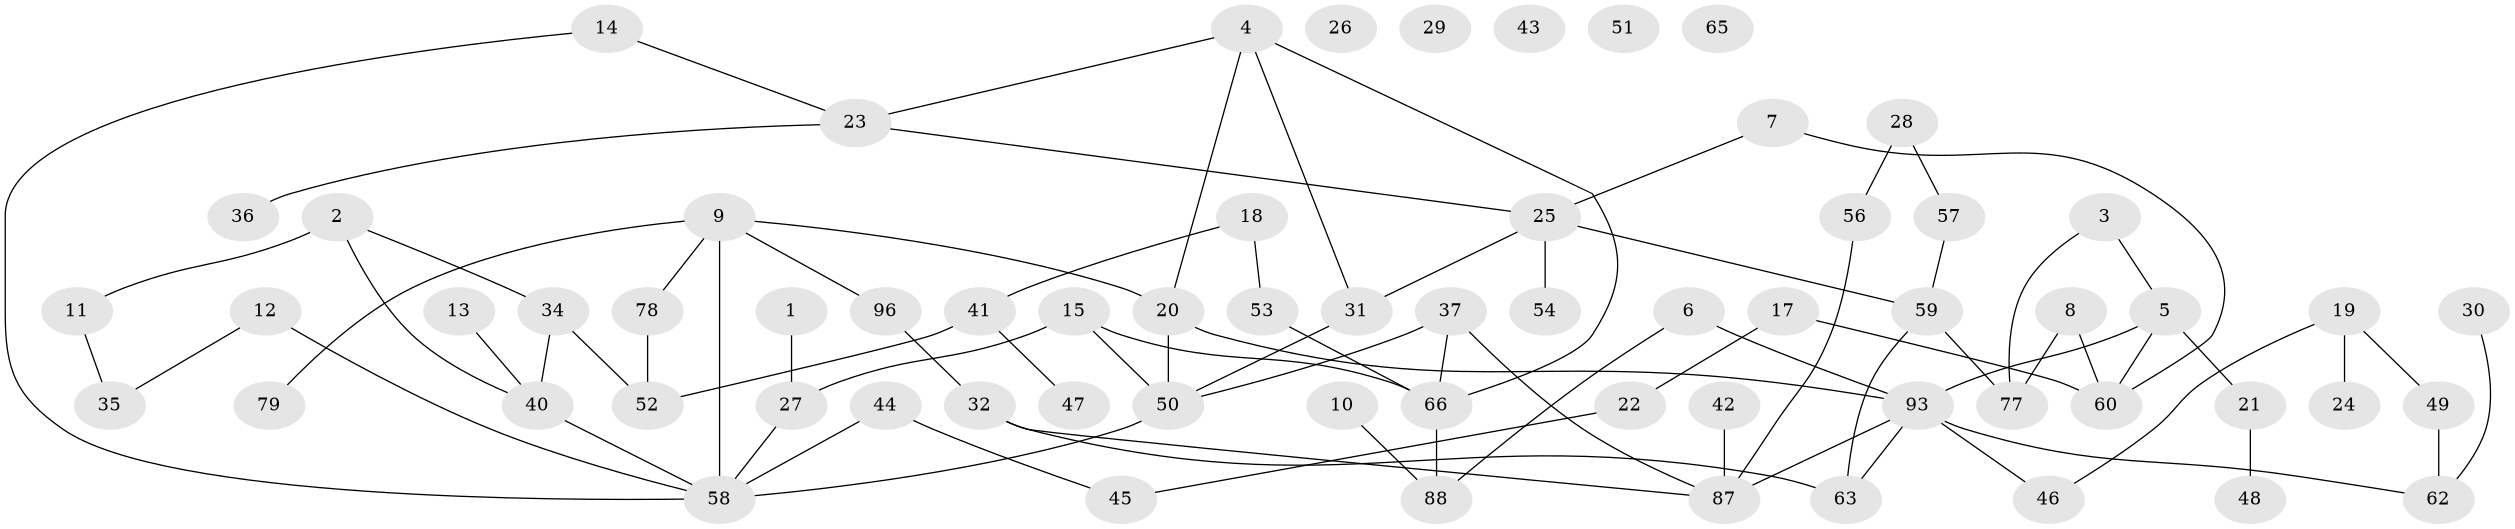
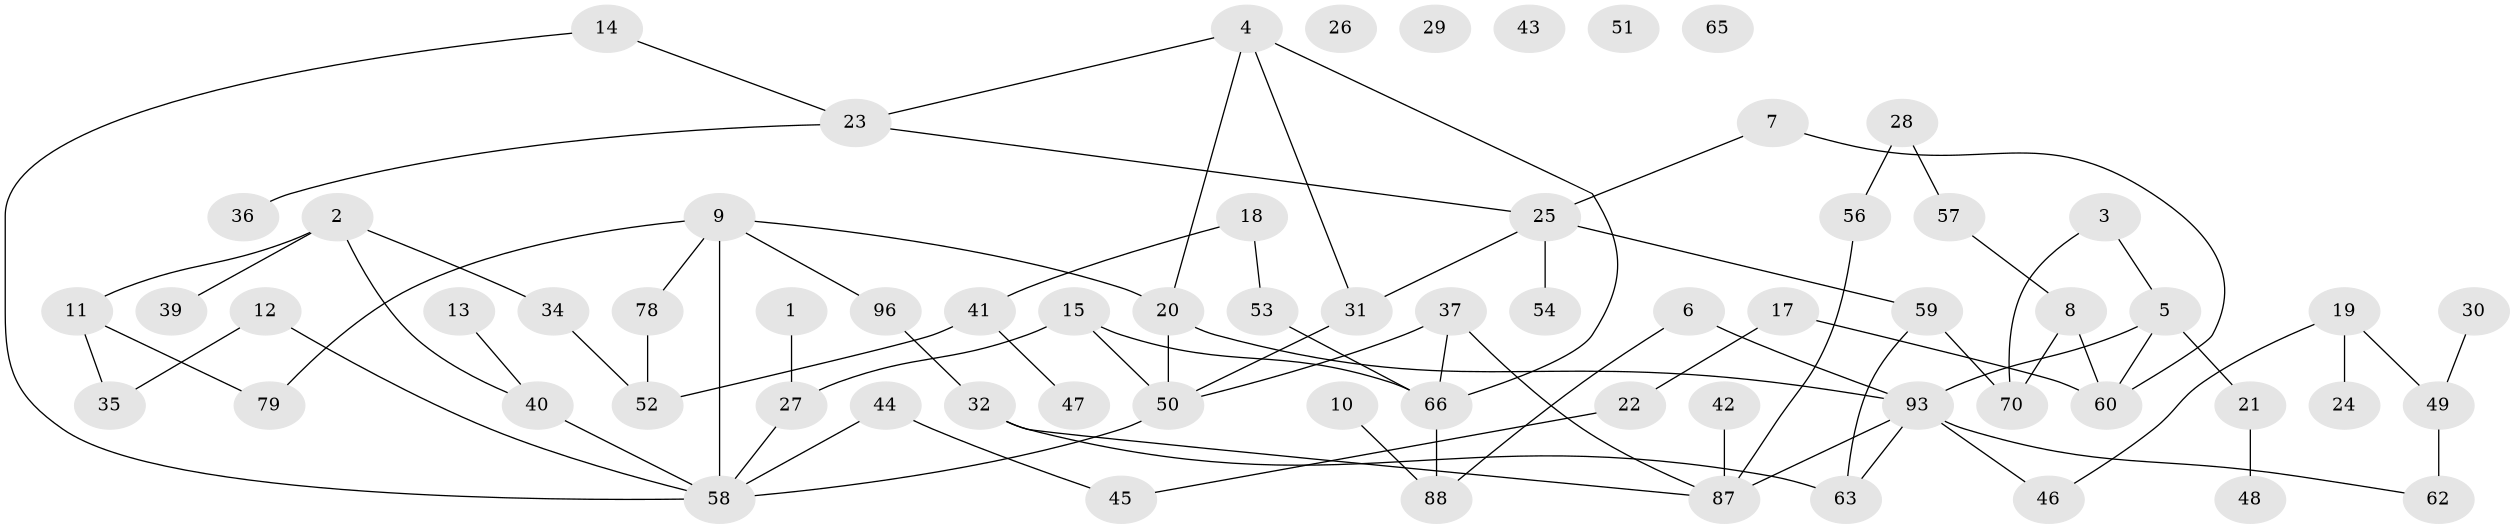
edge "57" -- "59": now "57" -- "8"
node "39": added
edge "11" -- "79": added
edge "34" -- "40": removed
node "77": label "77" -> "70"
edge "30" -- "62": now "30" -- "49"
